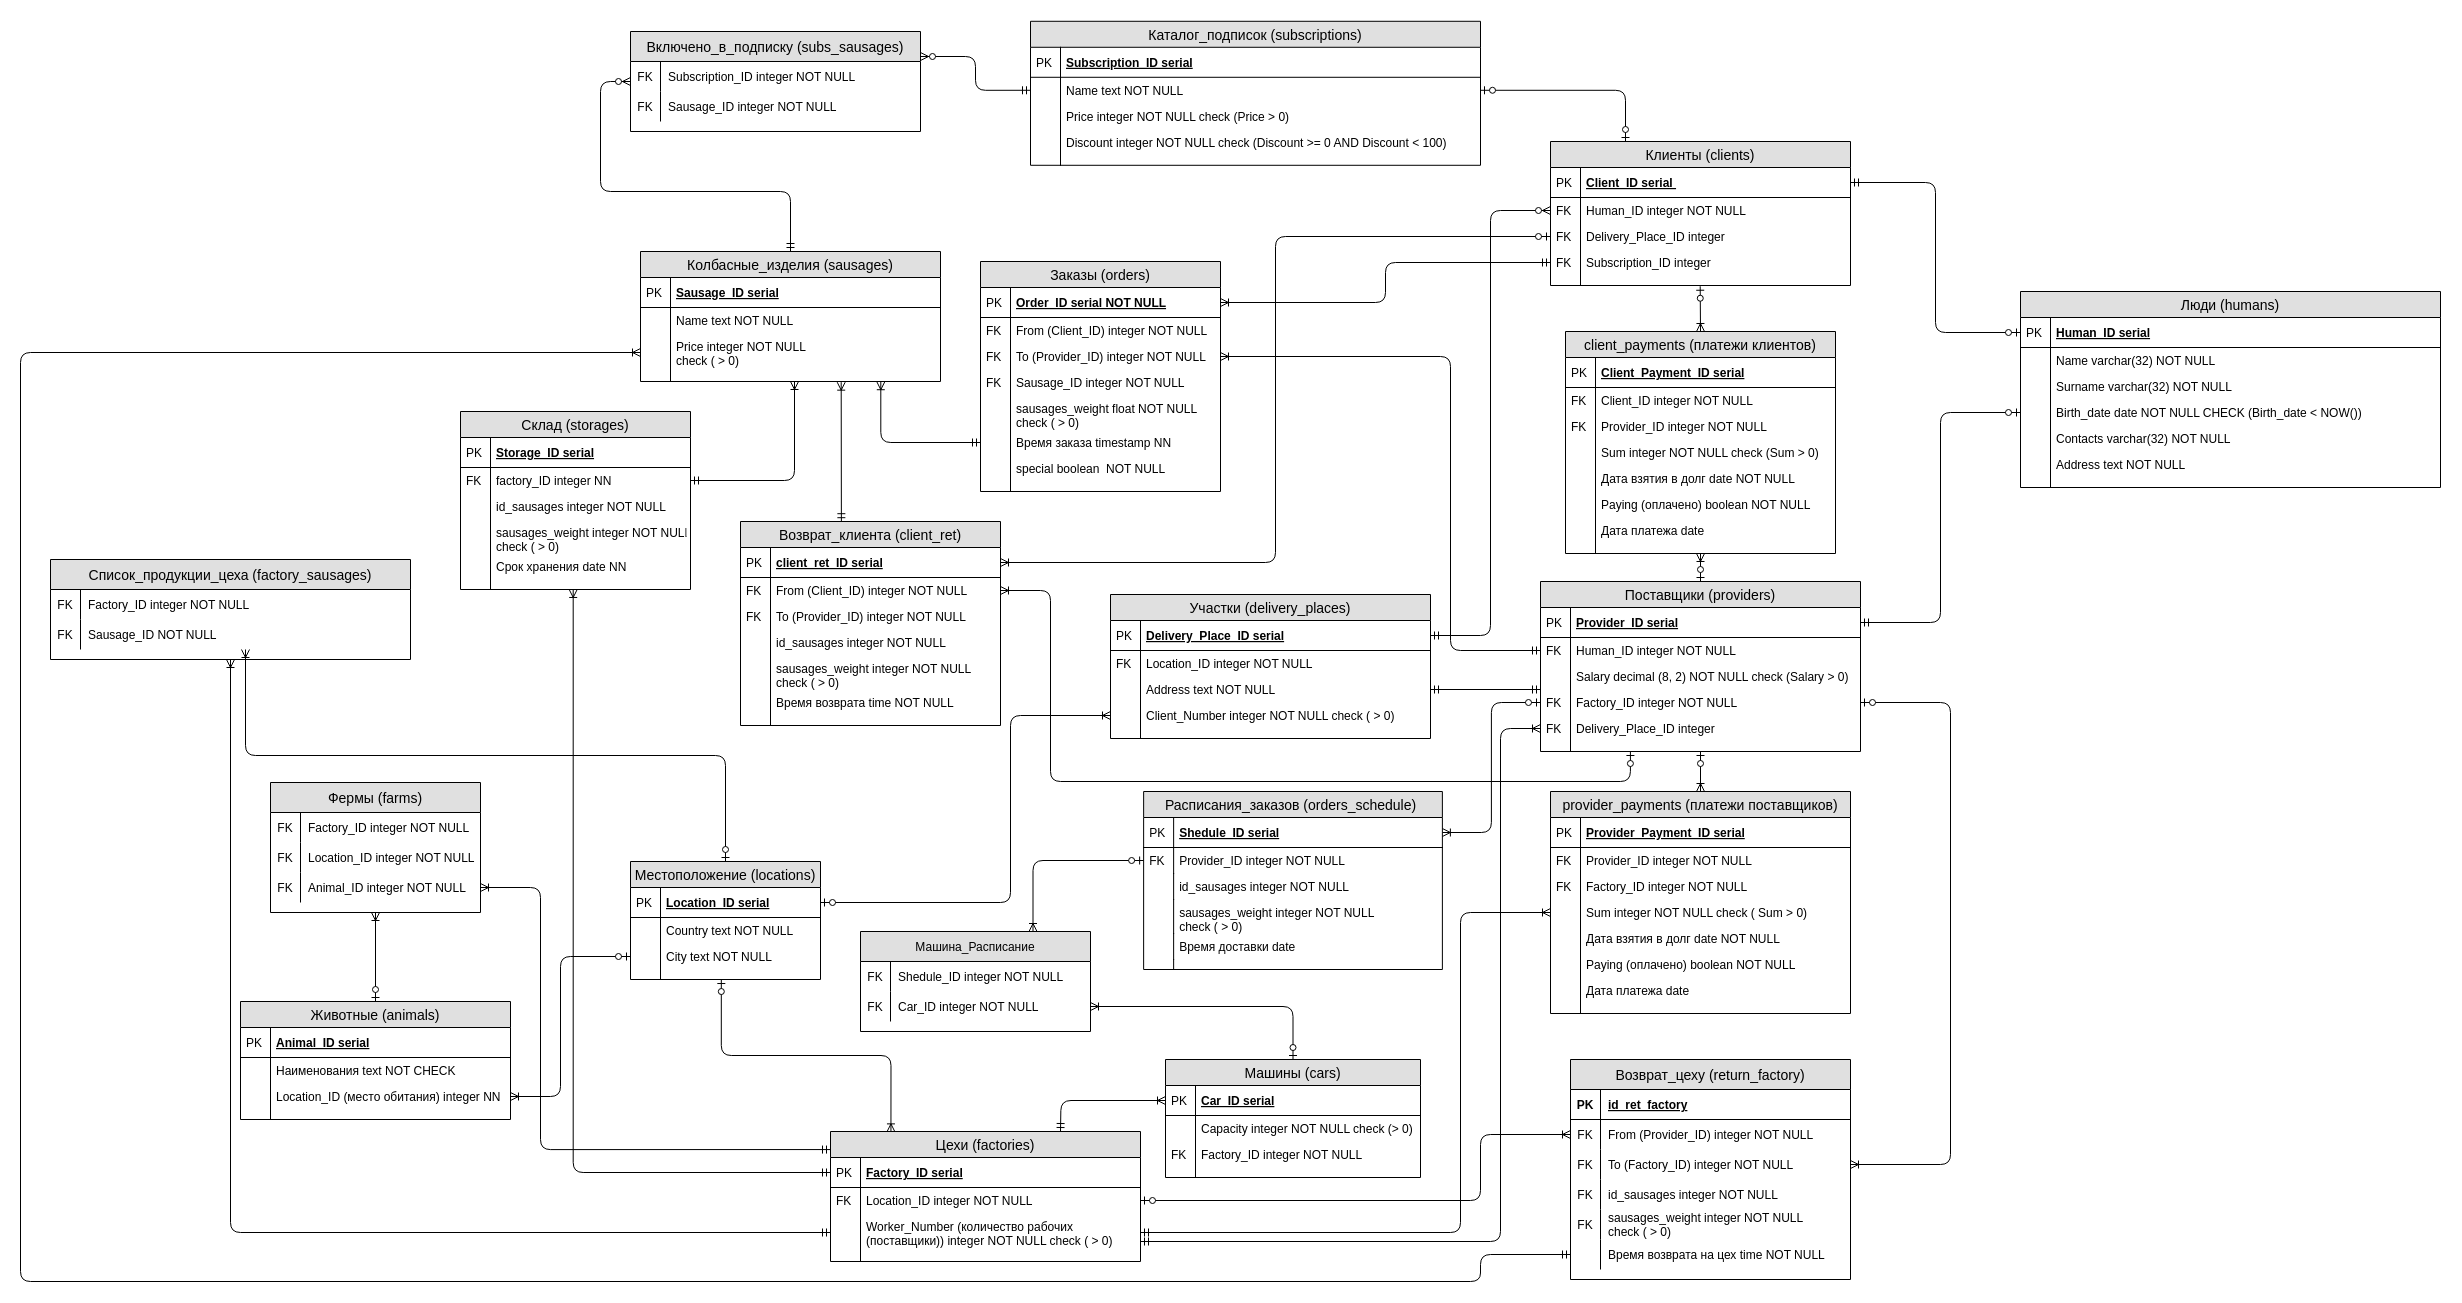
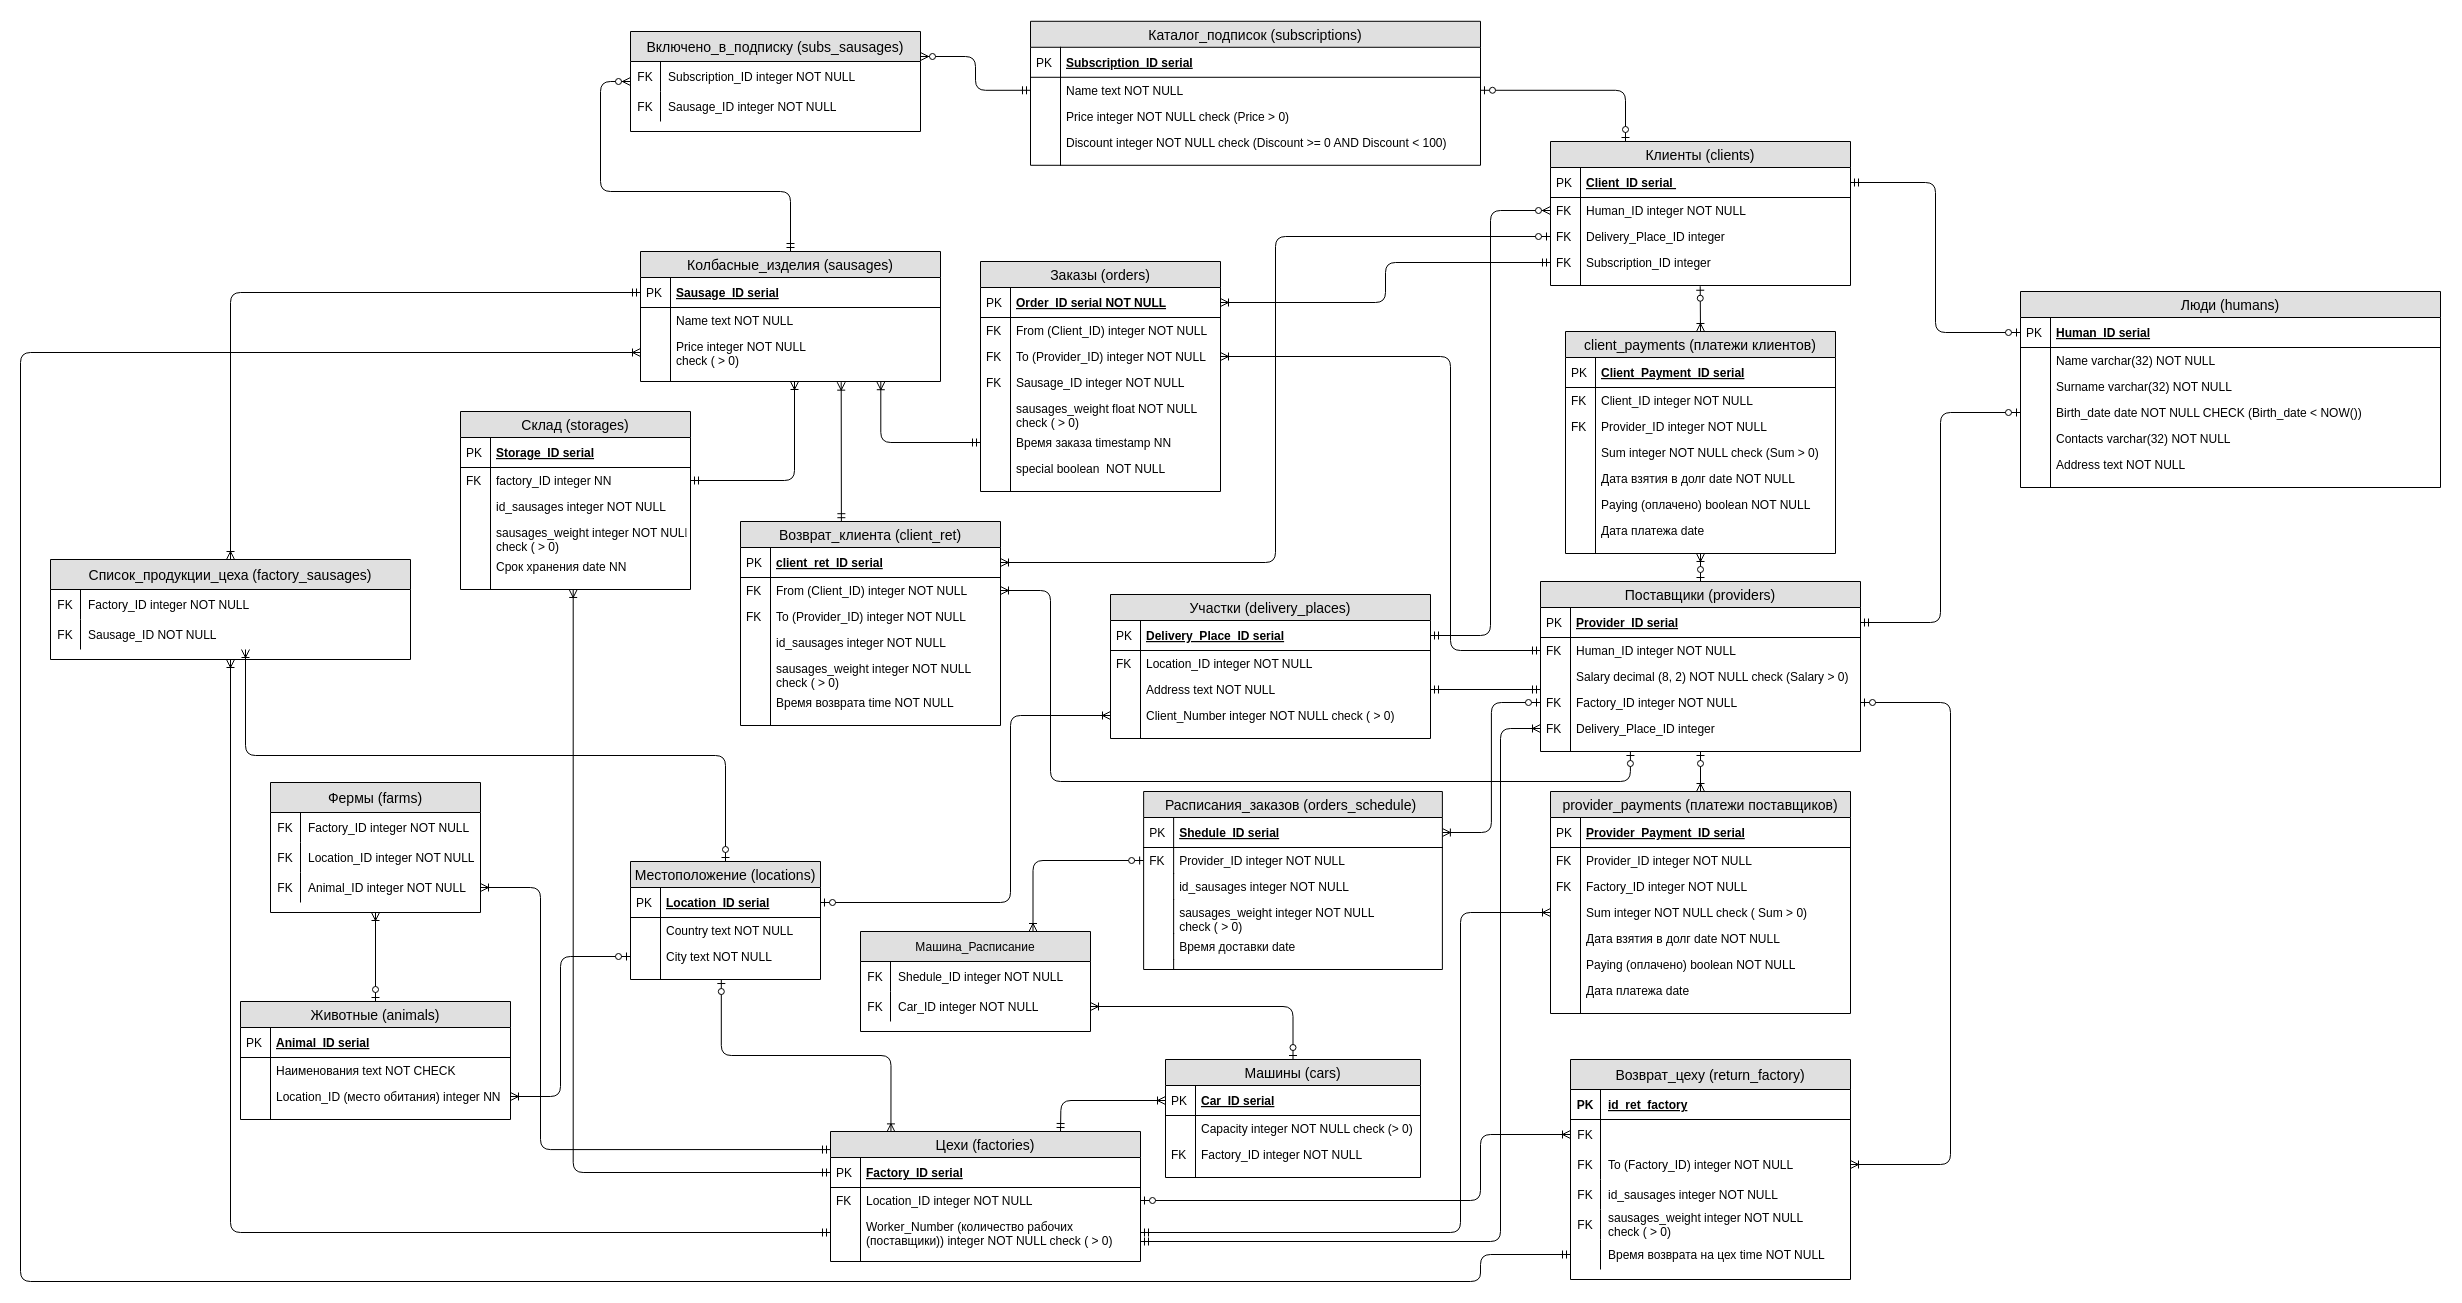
edge "Sausage_ID serial" -- "Список_продукции_цеха (factory_sausages)": added
node "From (Provider_ID) integer NOT NULL": removed
